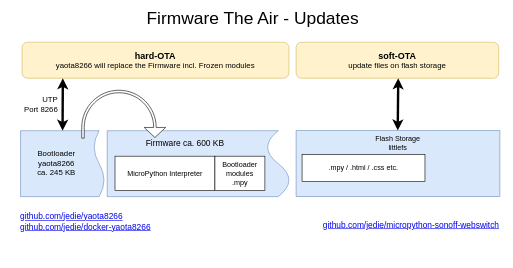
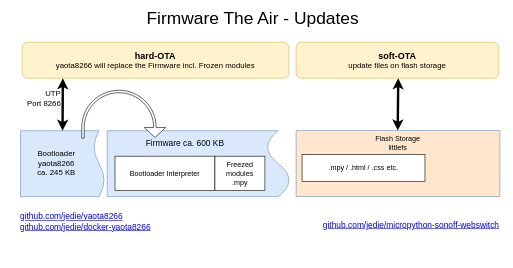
node "UTP Port 8266": moved (38, 104) -> (41, 98)
node "Flash Storage littlefs": fillcolor #dae8fc -> #ffe6cc
node "MicroPython Interpreter": label "MicroPython Interpreter" -> "Bootloader Interpreter"
node "Bootloader modules .mpy": label "Bootloader modules .mpy" -> "Freezed modules .mpy"
